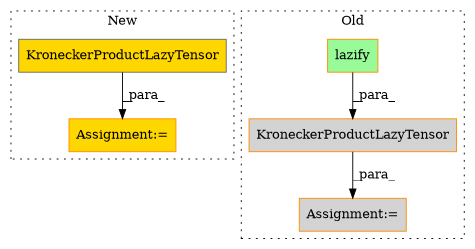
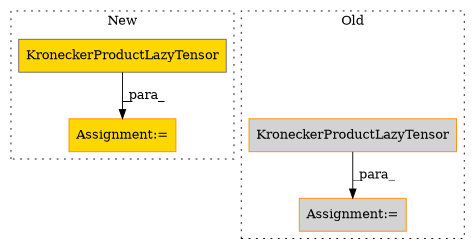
node "lazify": removed
